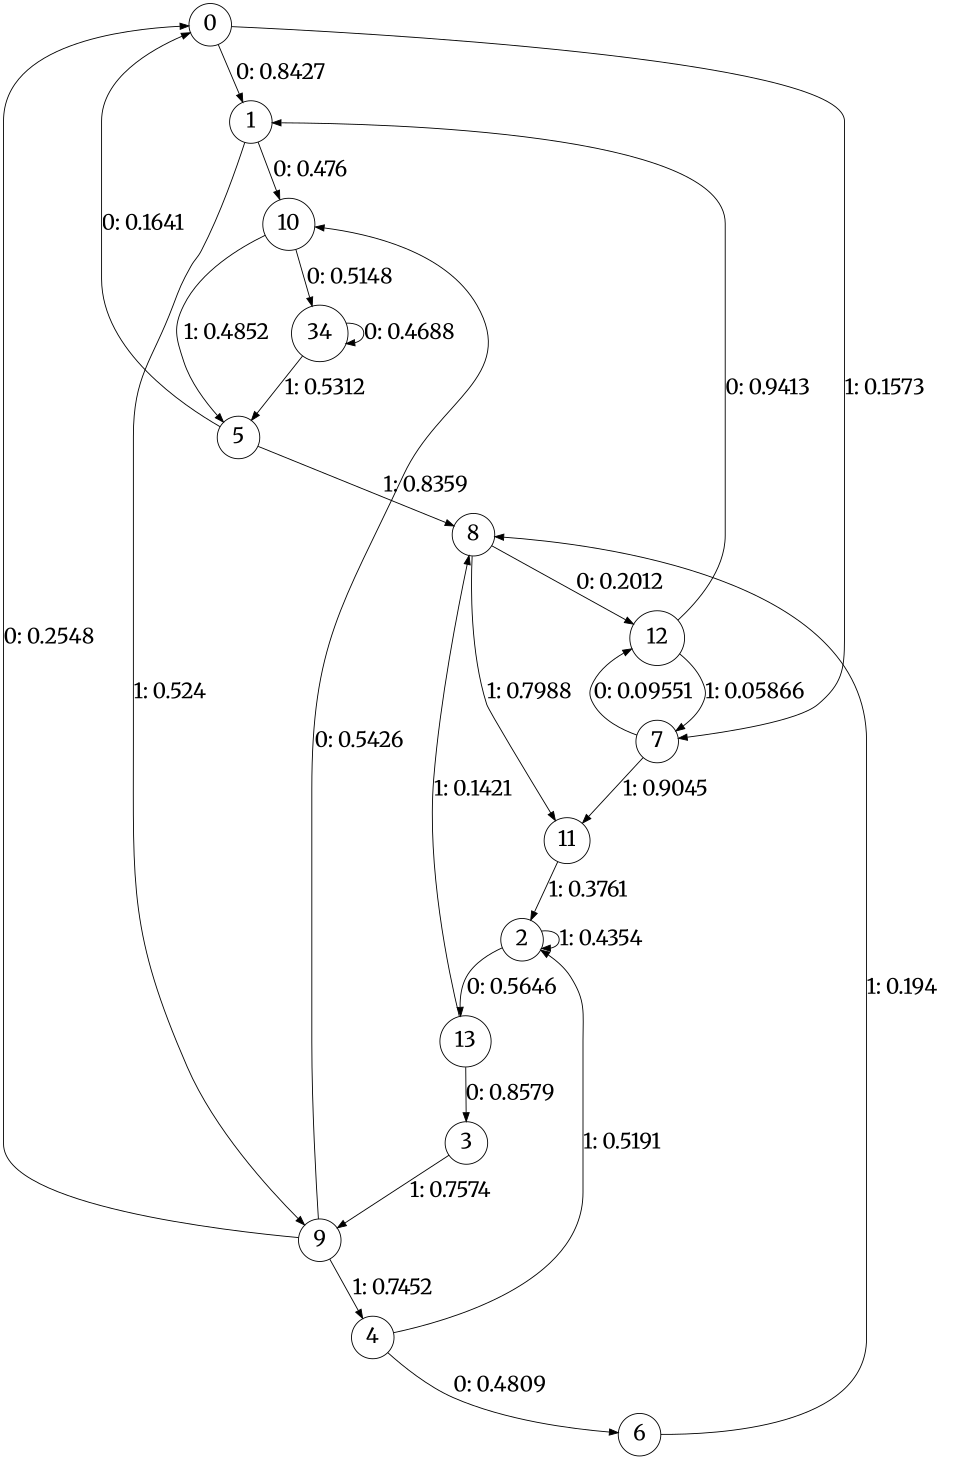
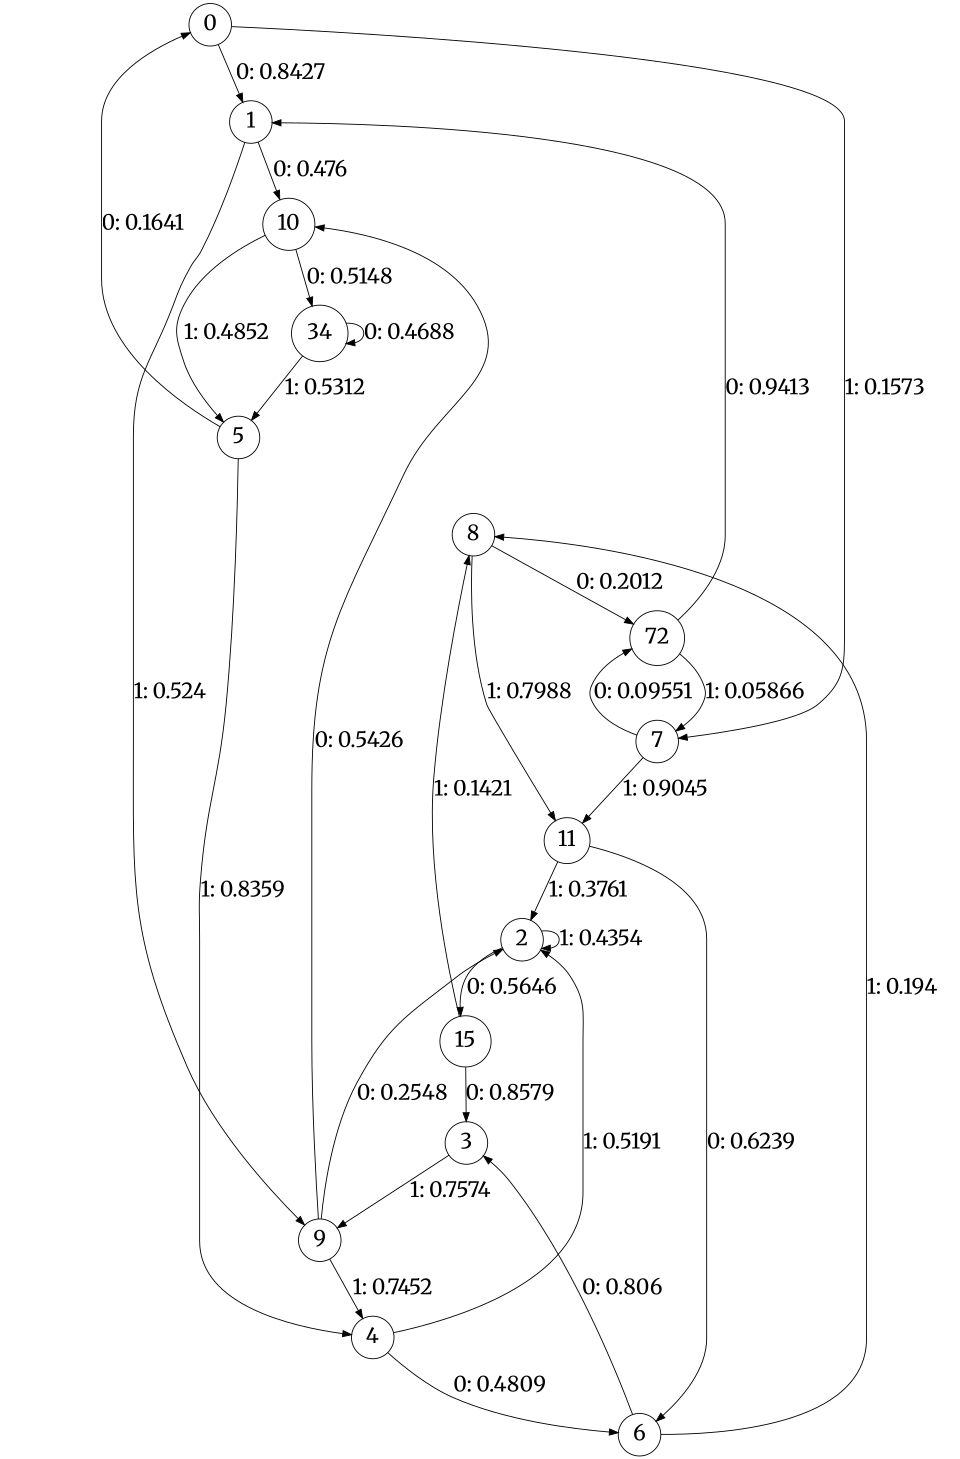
edge "5" -> "8": now "5" -> "4"
node "12": label "12" -> "72"
edge "9" -> "0": now "9" -> "2"
node "13": label "13" -> "15"
edge "11" -> "6": added, label "0: 0.6239"
edge "6" -> "3": added, label "0: 0.806"
